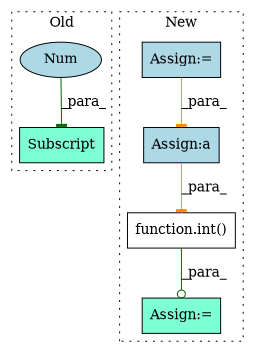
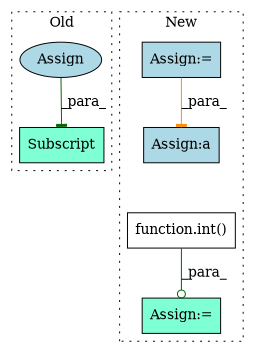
node "Num": label "Num" -> "Assign"
edge "Assign:a" -> "function.int()": removed, label "_para_"
